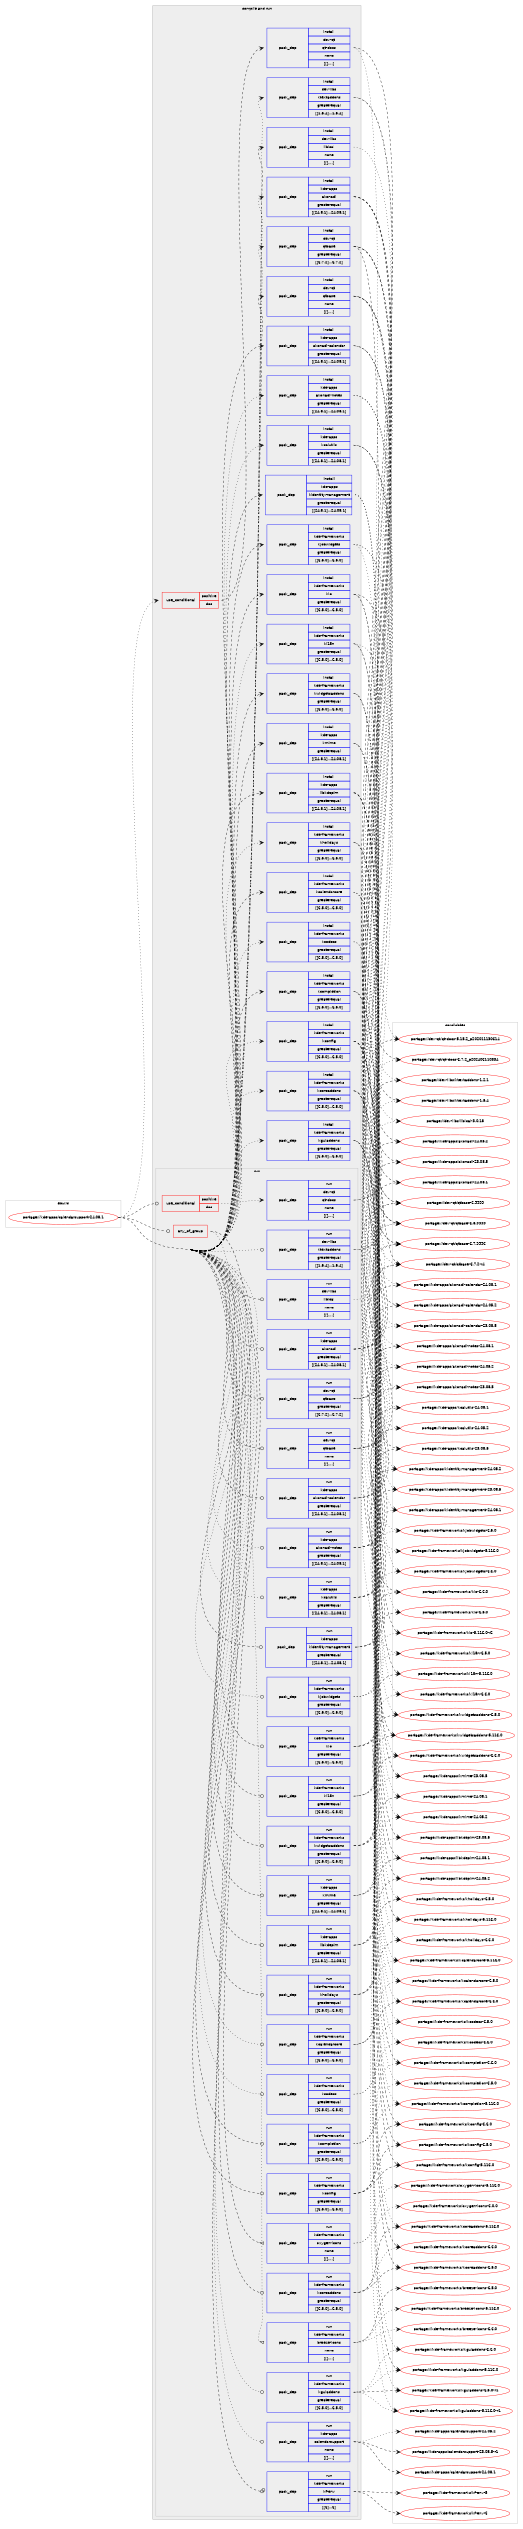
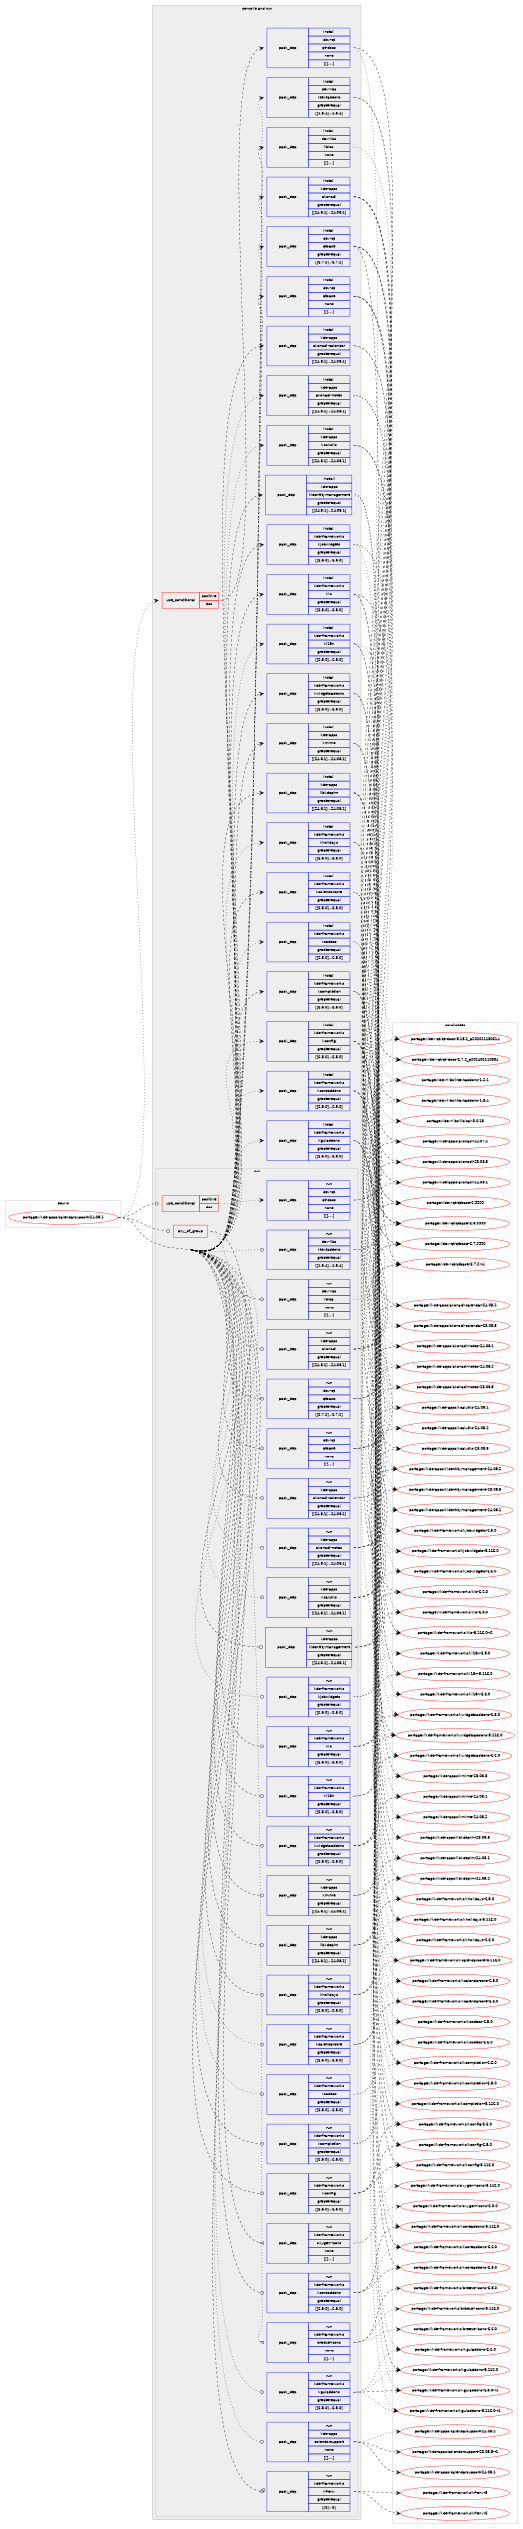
node "portage://kde-apps/akonadi-24.05.2": label "portage://kde-apps/akonadi-24.05.2" -> "portage://kde-apps/akonadi-24.07.2"
node "portage://kde-apps/akonadi-calendar-24.08.1": removed
